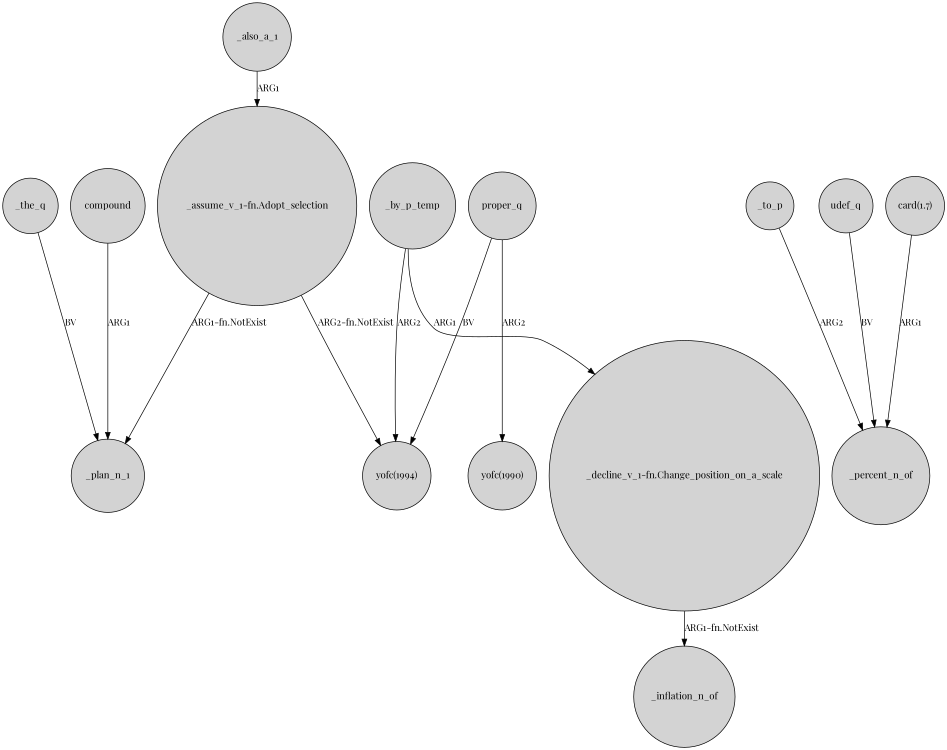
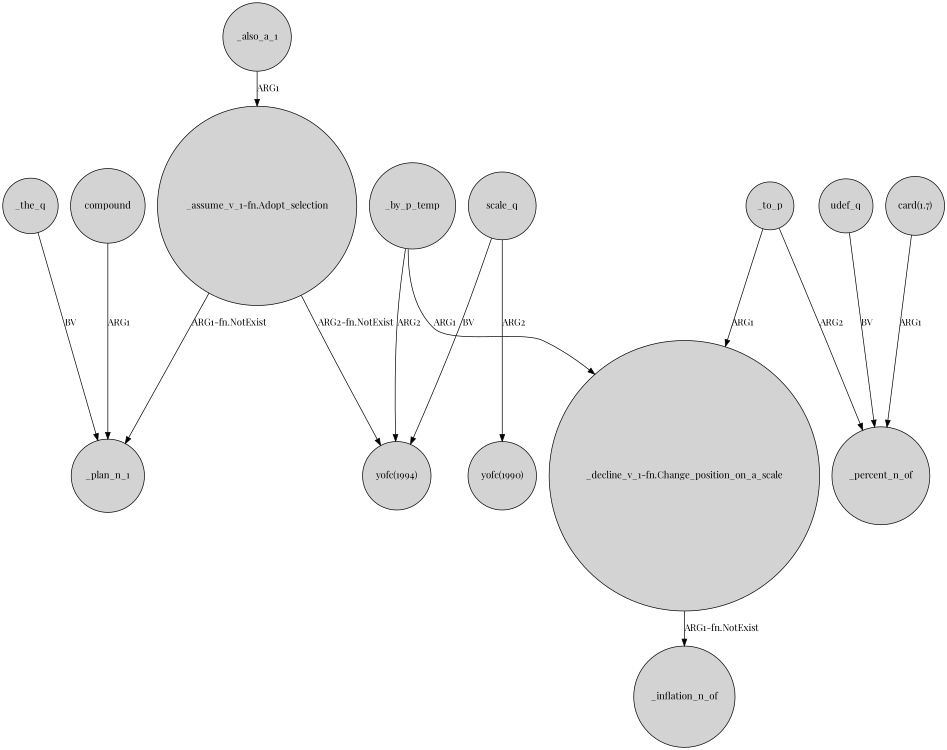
node "proper_q": label "proper_q" -> "scale_q"
edge "_to_p" -> "_decline_v_1-fn.Change_position_on_a_scale": added, label "ARG1"
